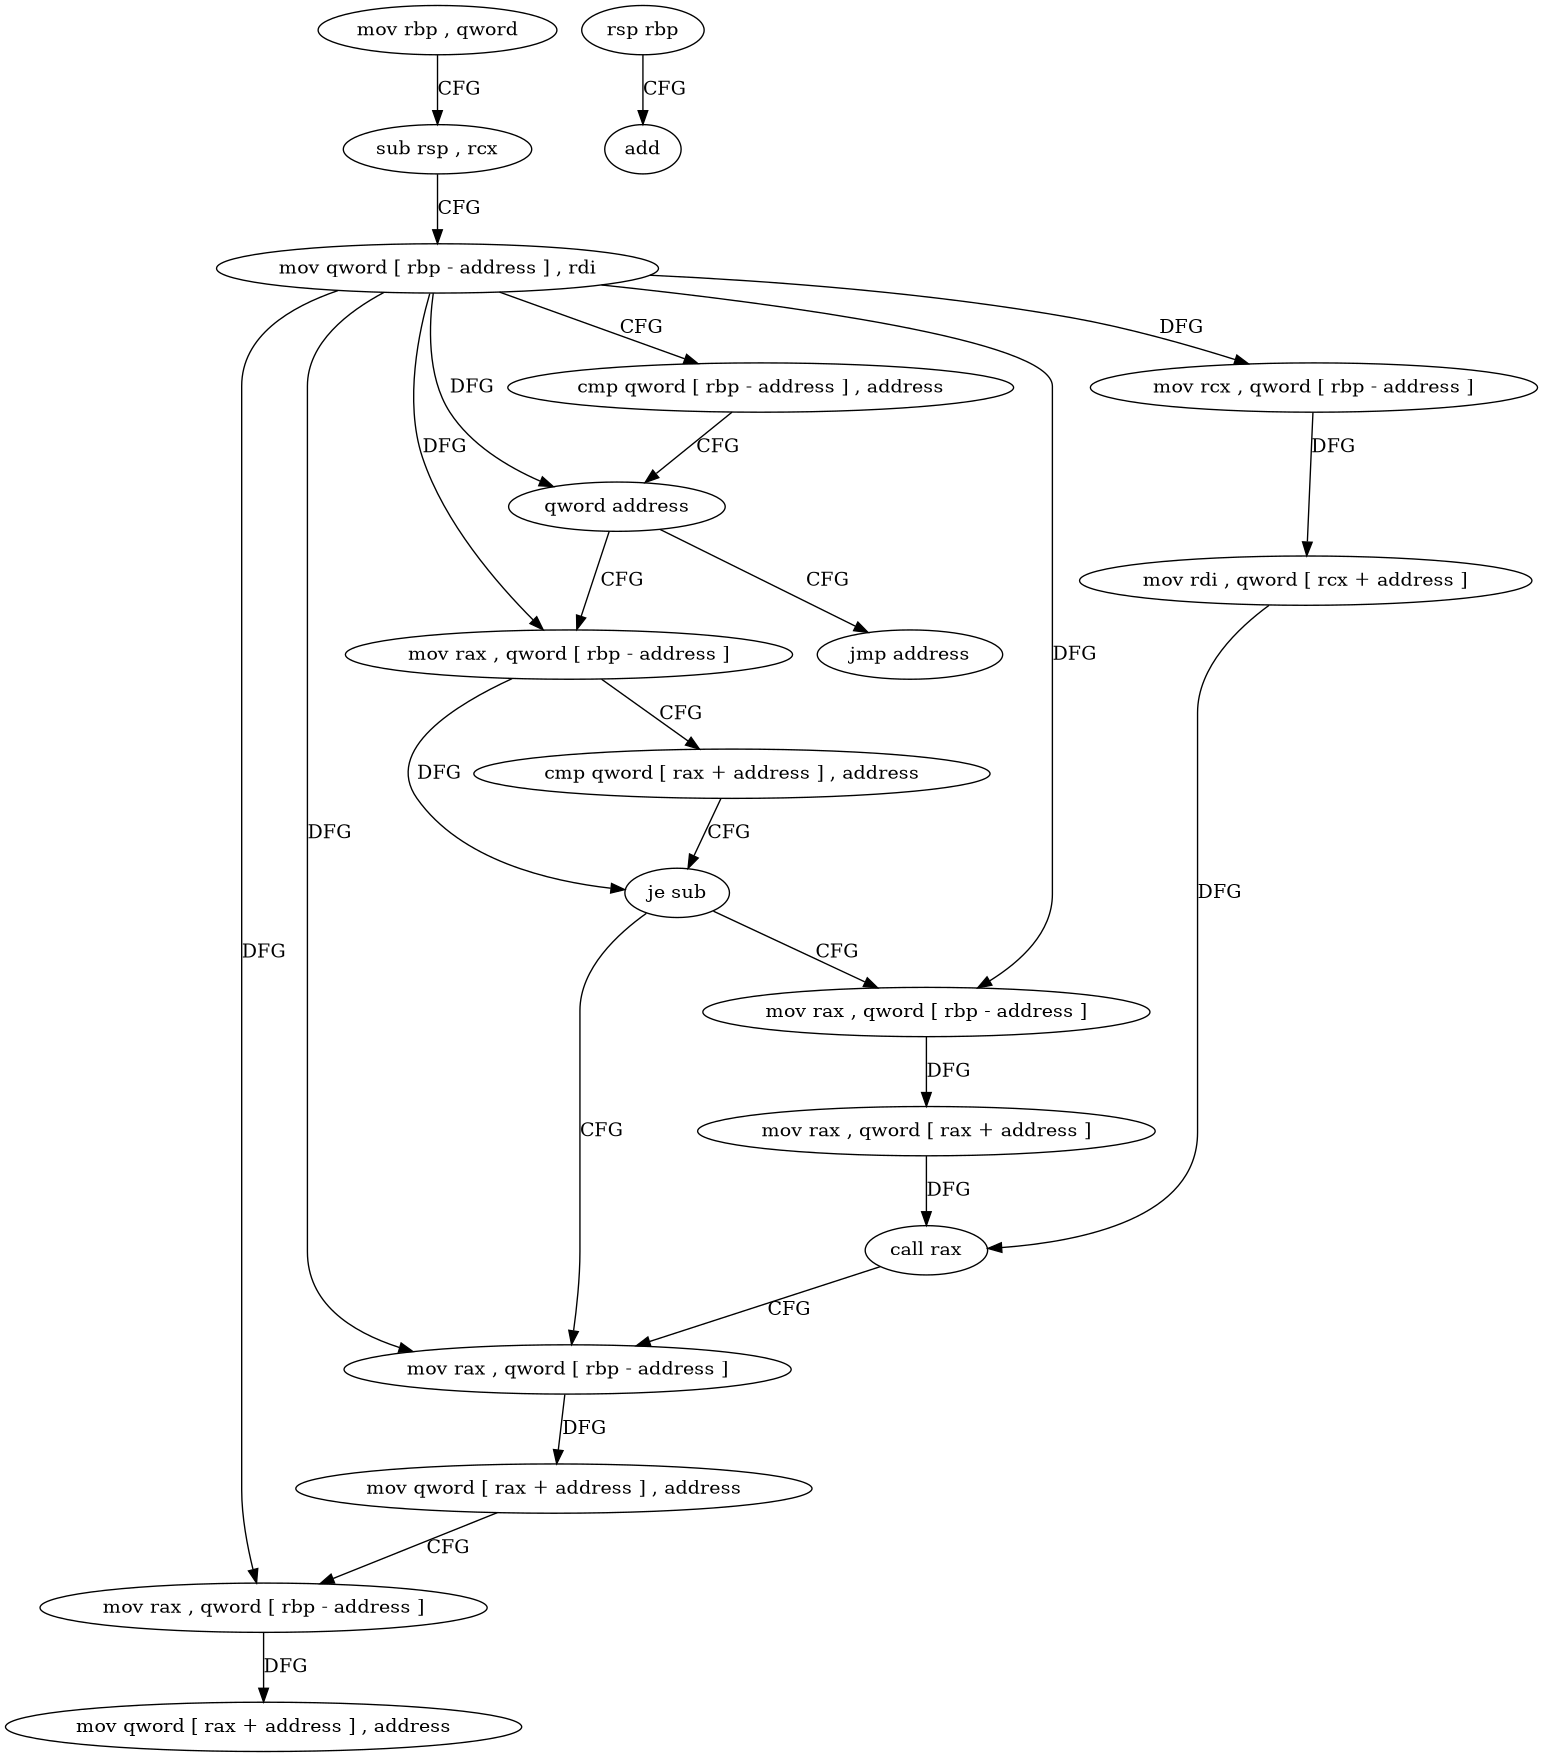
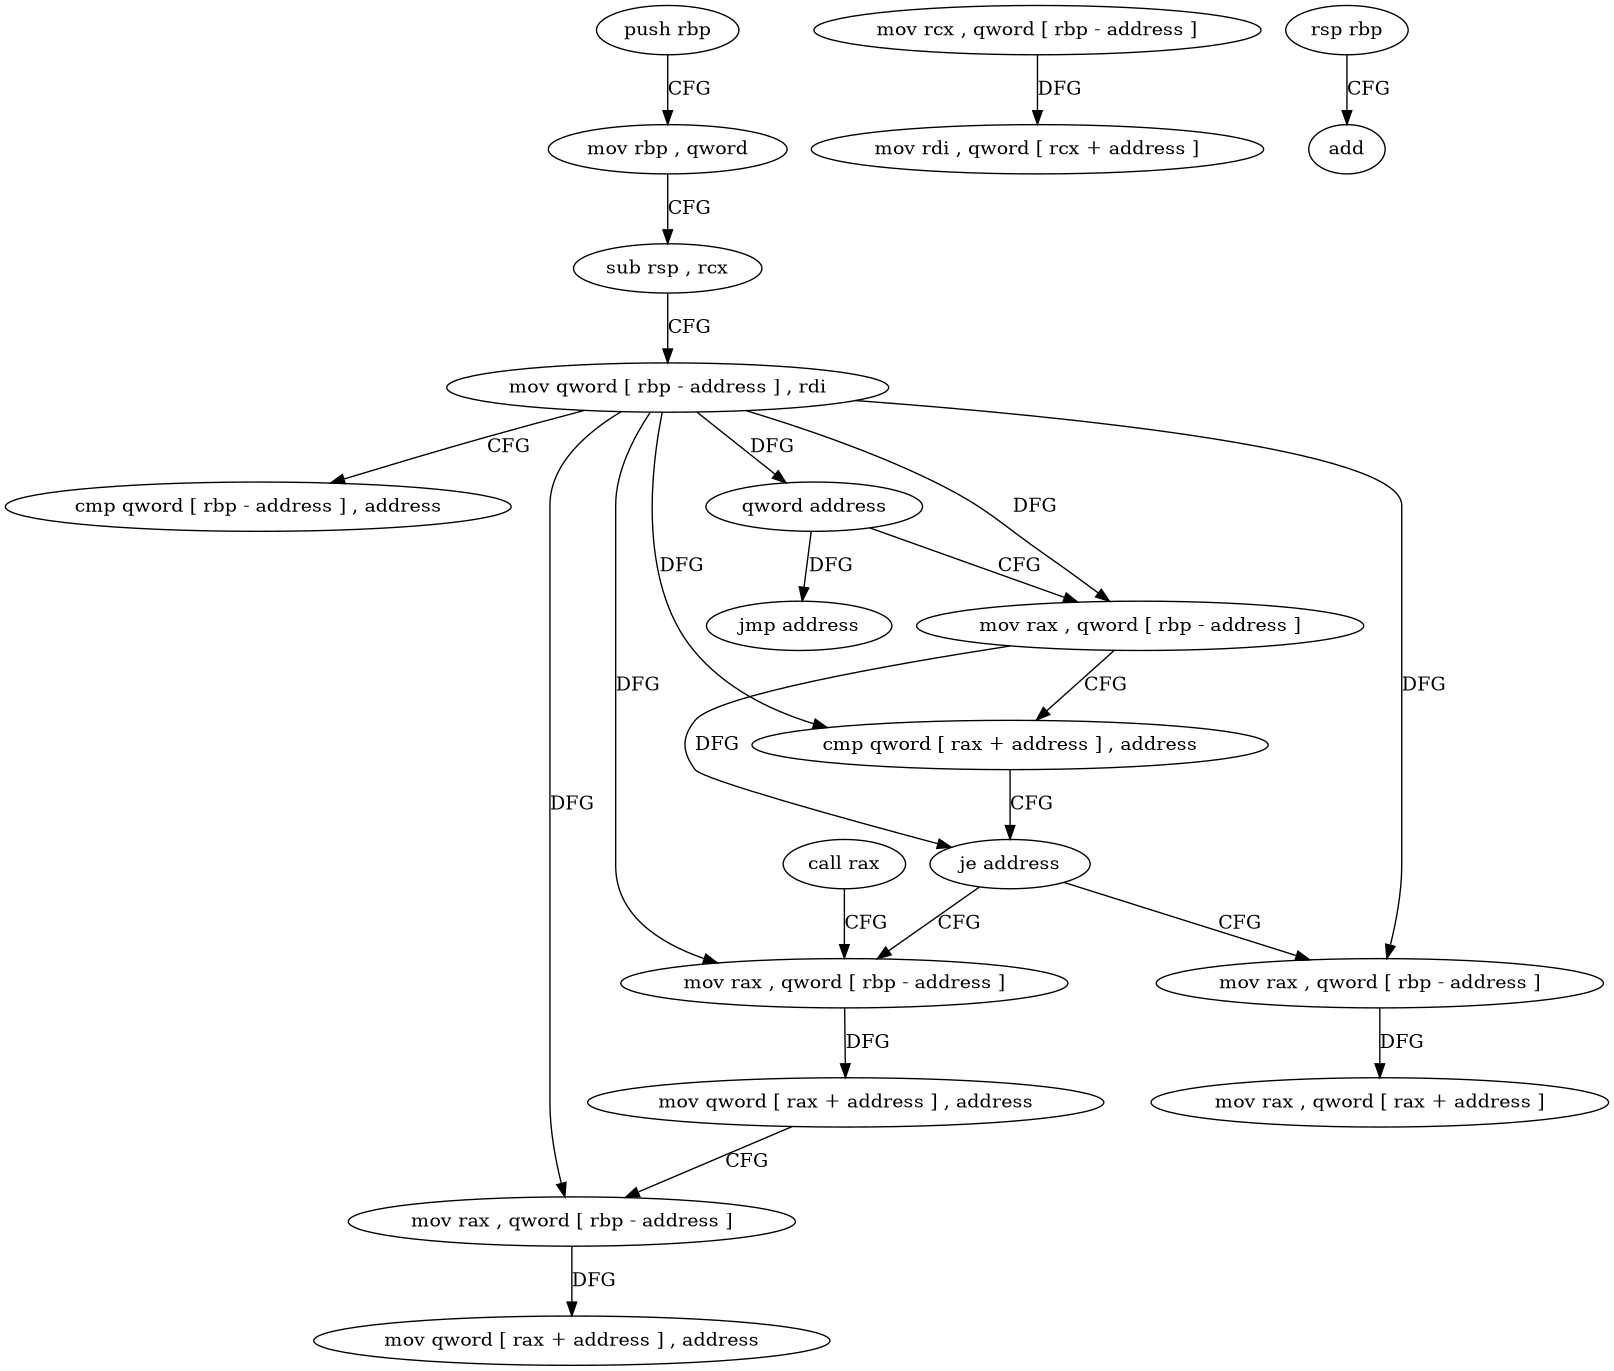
node "push rbp": added
edge "mov qword [ rbp - address ] , rdi" -> "mov rcx , qword [ rbp - address ]": now "mov qword [ rbp - address ] , rdi" -> "cmp qword [ rax + address ] , address"
edge "cmp qword [ rbp - address ] , address" -> "qword address": removed, label "CFG"
edge "qword address" -> "jmp address": label "CFG" -> "DFG"
node "je sub": label "je sub" -> "je address"
edge "mov rdi , qword [ rcx + address ]" -> "call rax": removed, label "DFG"
edge "mov rax , qword [ rax + address ]" -> "call rax": removed, label "DFG"
